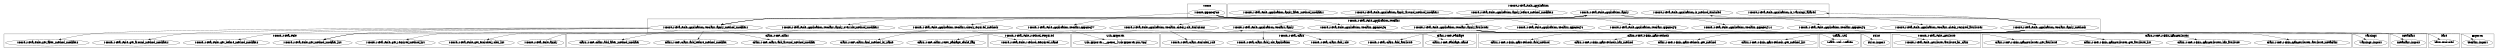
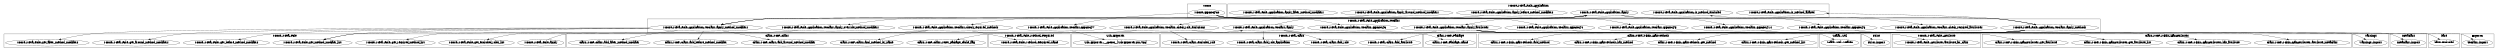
node "Moose::Meta::Role::Application::is_warnings_aliased": label "Moose::Meta::Role::Application::is_warnings_aliased" -> "Moose::Meta::Role::Application::is_method_aliased"
